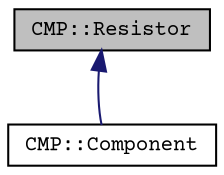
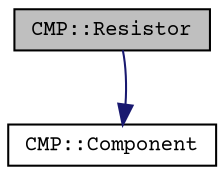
edge "CMP::Component" -> "CMP::Resistor": reversed
